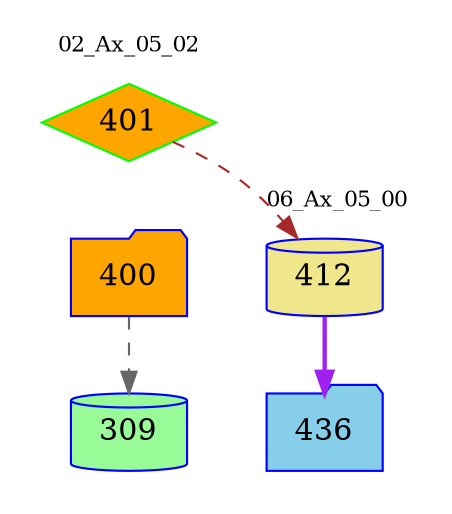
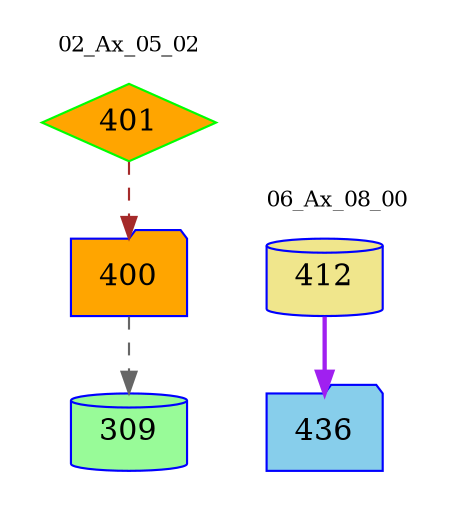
edge "401" -> "412": now "401" -> "400"
cluster "06_Ax_05_00": label "06_Ax_05_00" -> "06_Ax_08_00"
